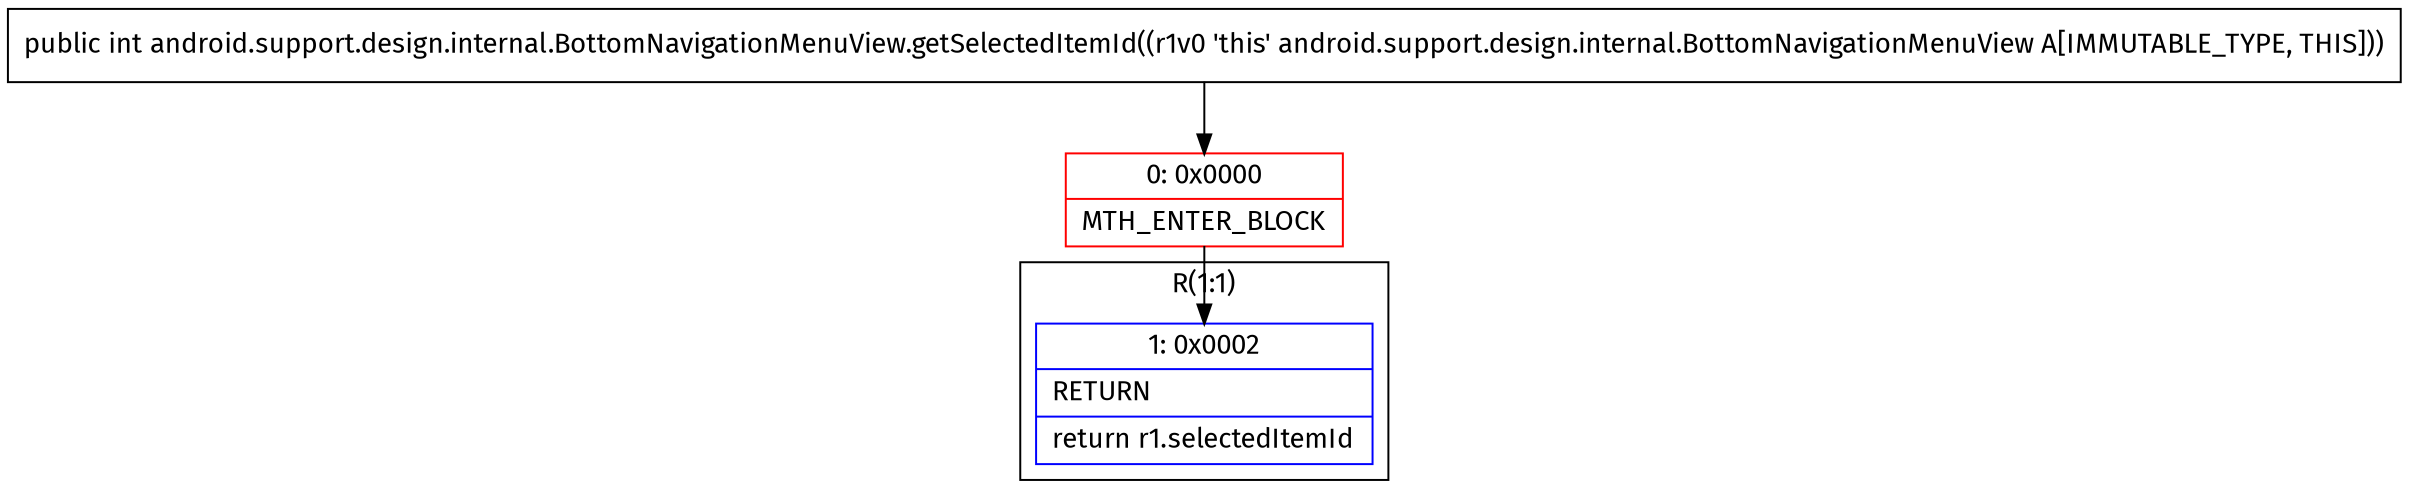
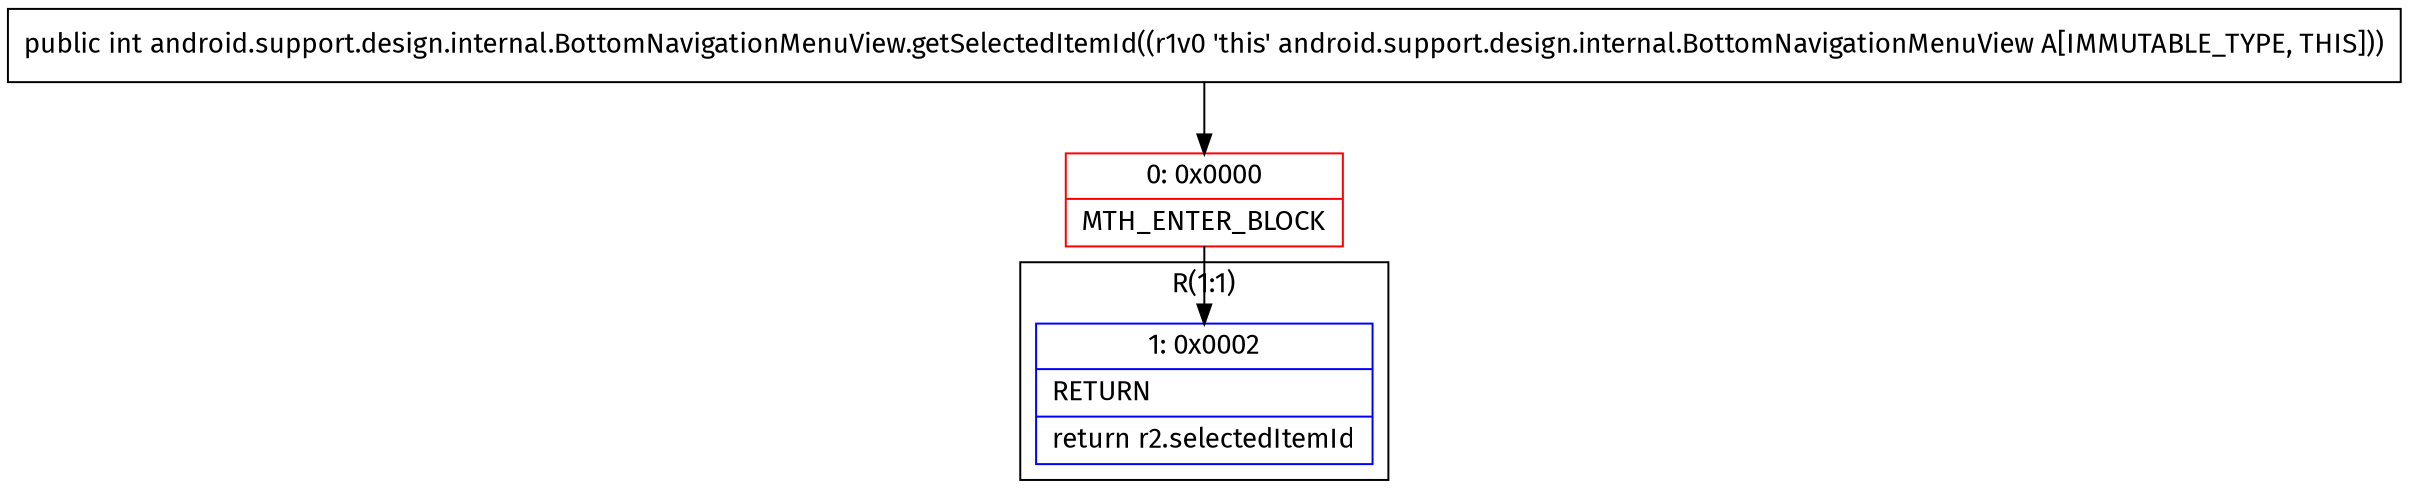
node "1: 0x0002": text "return r1.selectedItemId" -> "return r2.selectedItemId"
